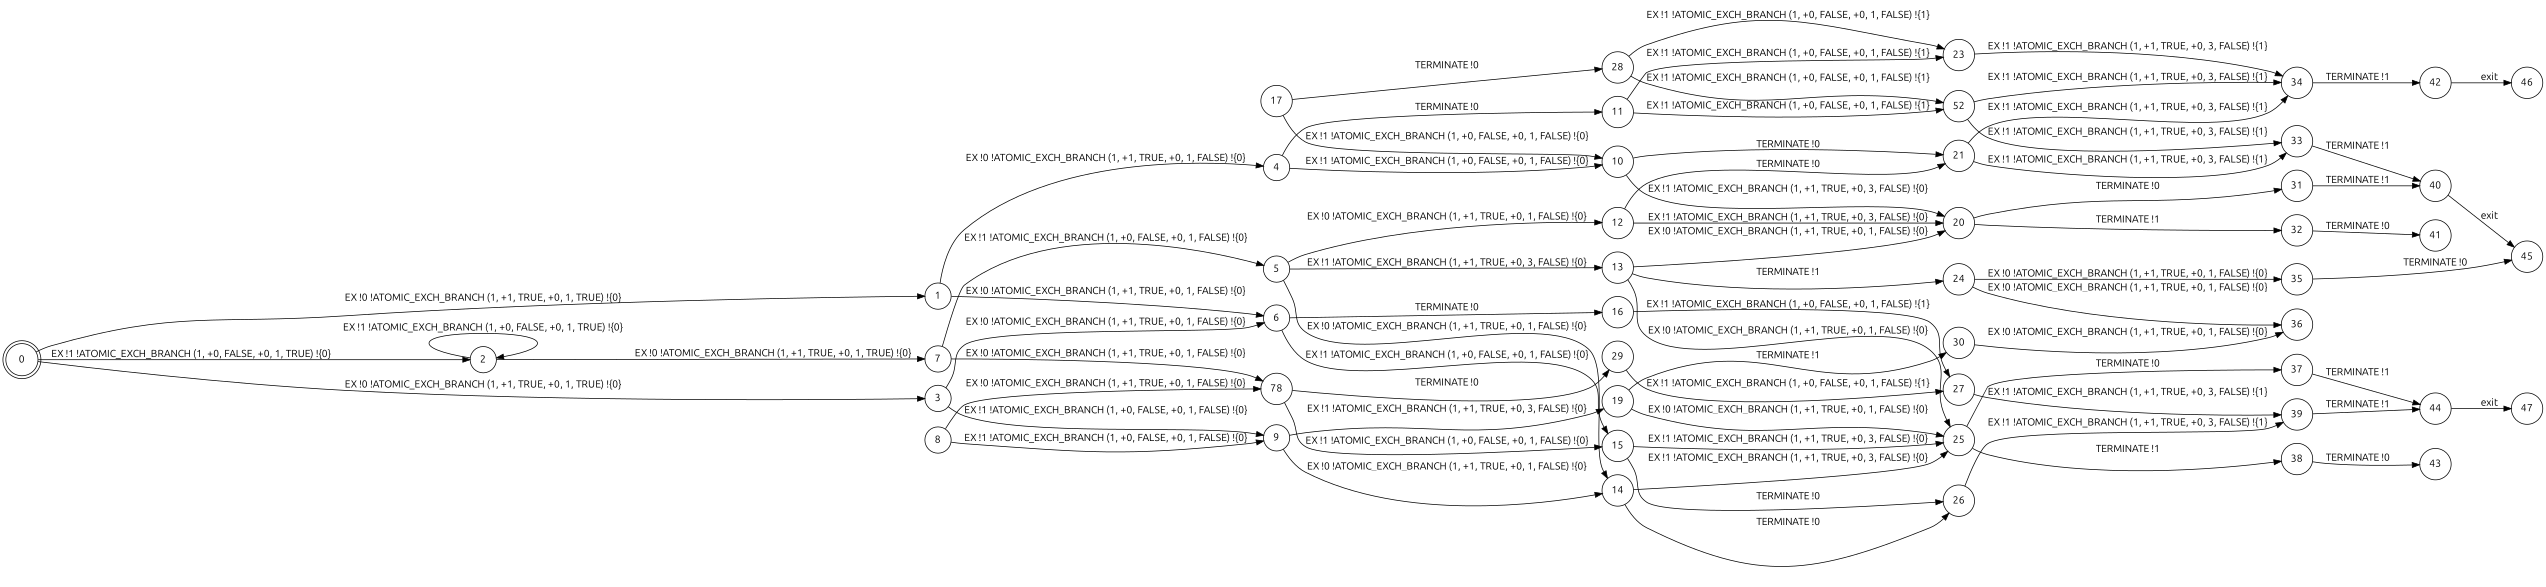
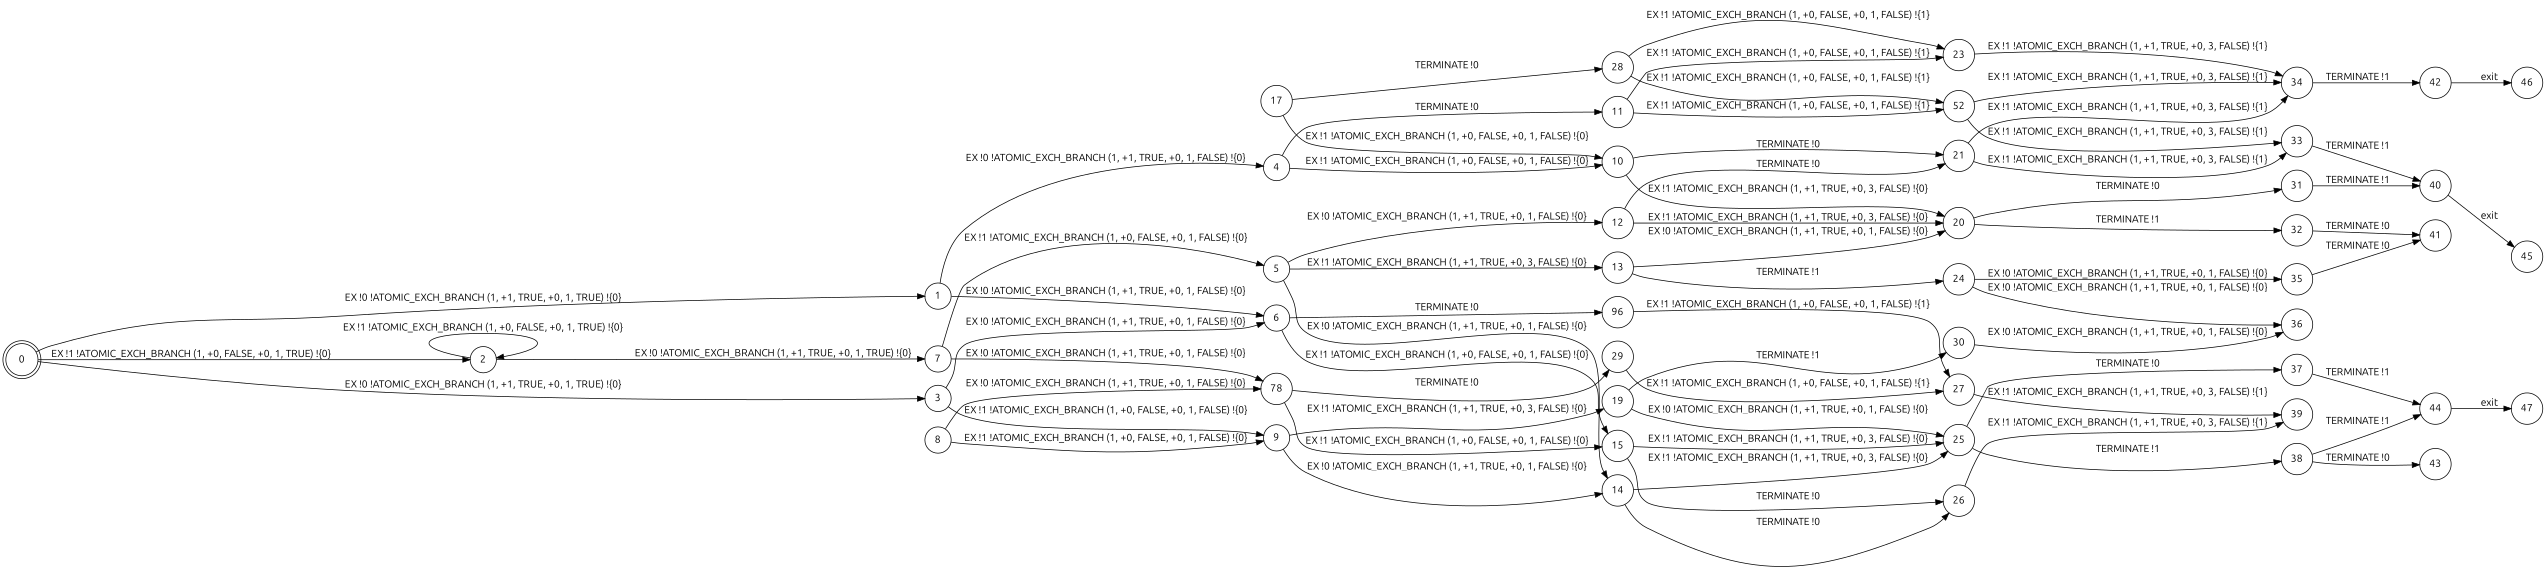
edge "35" -> "45": now "35" -> "41"
node "16": label "16" -> "96"
edge "13" -> "25": removed, label "EX !0 !ATOMIC_EXCH_BRANCH (1, +1, TRUE, +0, 1, FALSE) !{0}"
edge "39" -> "44": now "38" -> "44"
